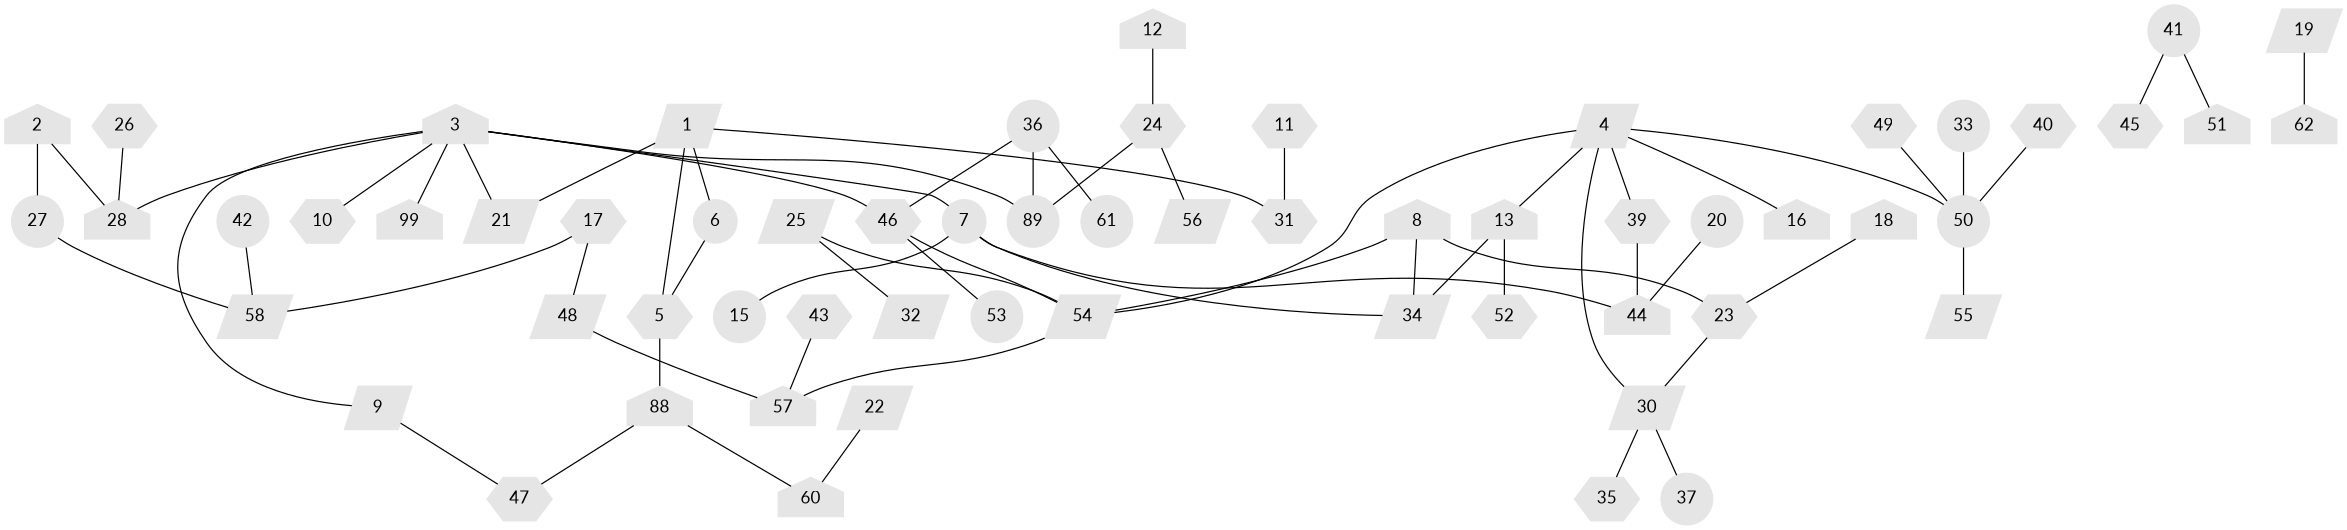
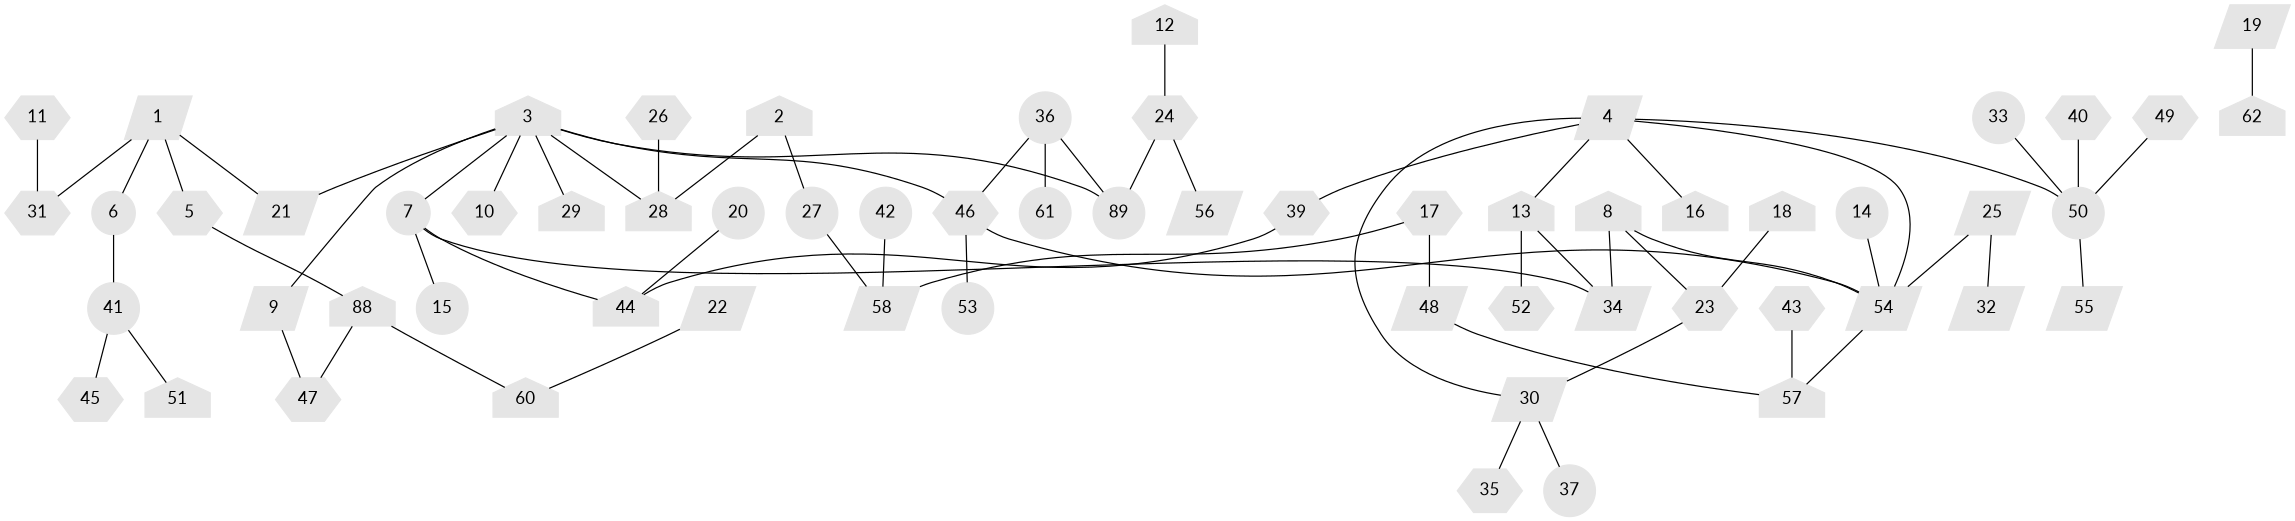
node "14": added
node "99": label "99" -> "29"
edge "6" -- "5": now "6" -- "41"
